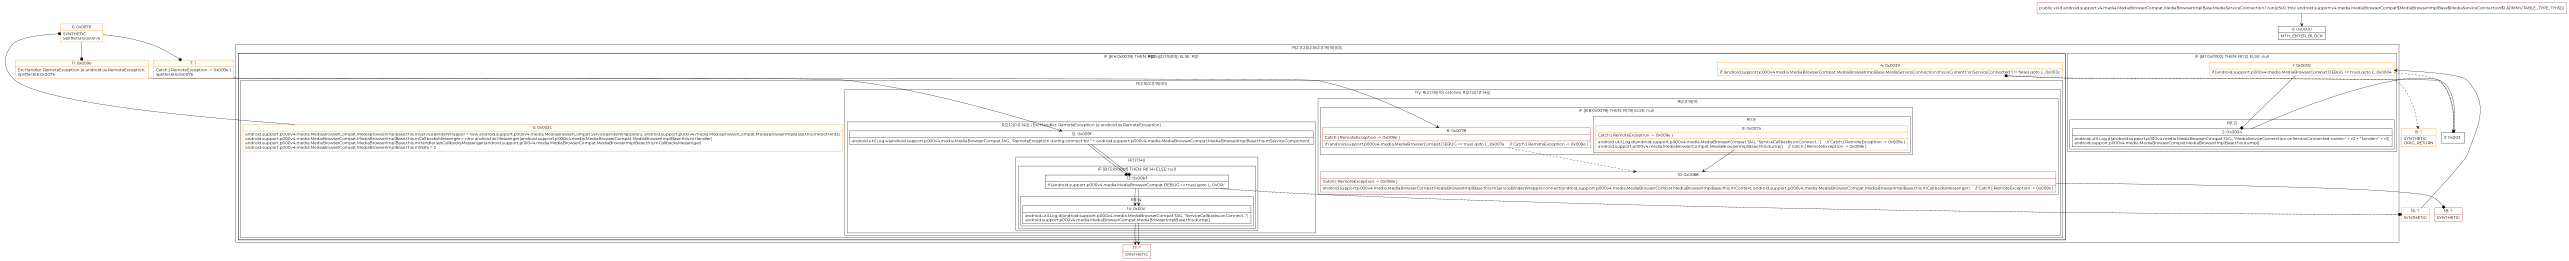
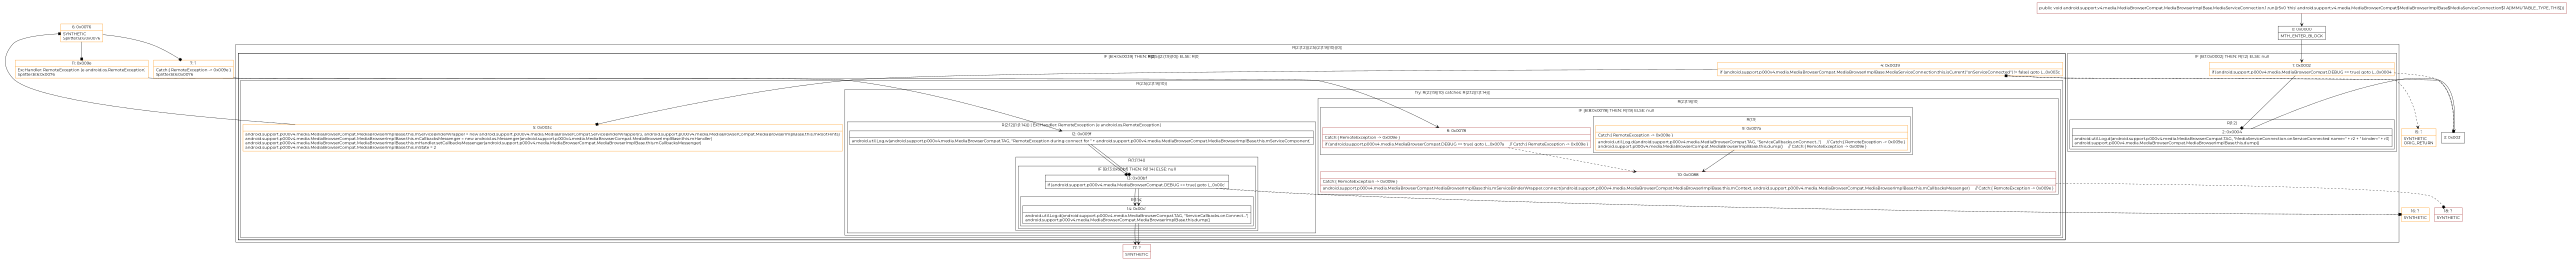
edge "4: 0x0039" -> "5: 0x003c": added
edge "16: ?" -> "1: 0x0002": now "0: 0x0000" -> "1: 0x0002"
edge "10: 0x0088" -> "18: ?": style solid -> dashed
